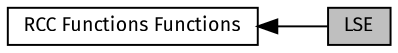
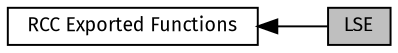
node "RCC Functions Functions": label "RCC Functions Functions" -> "RCC Exported Functions"
